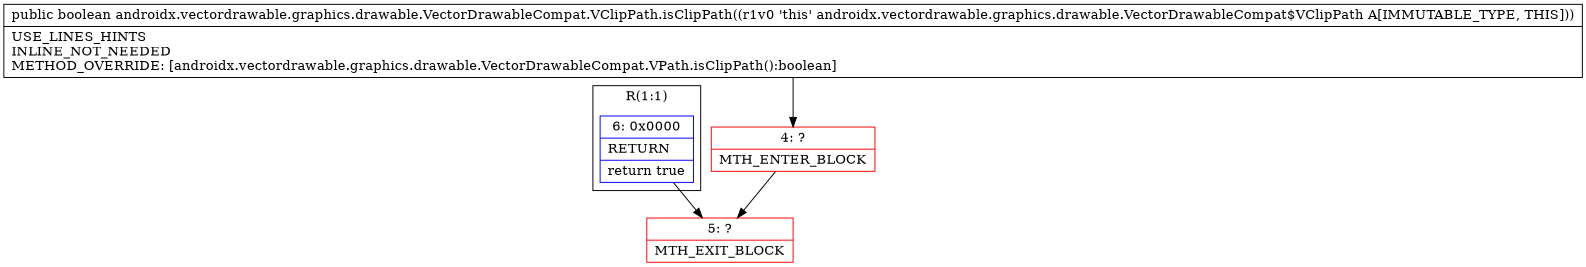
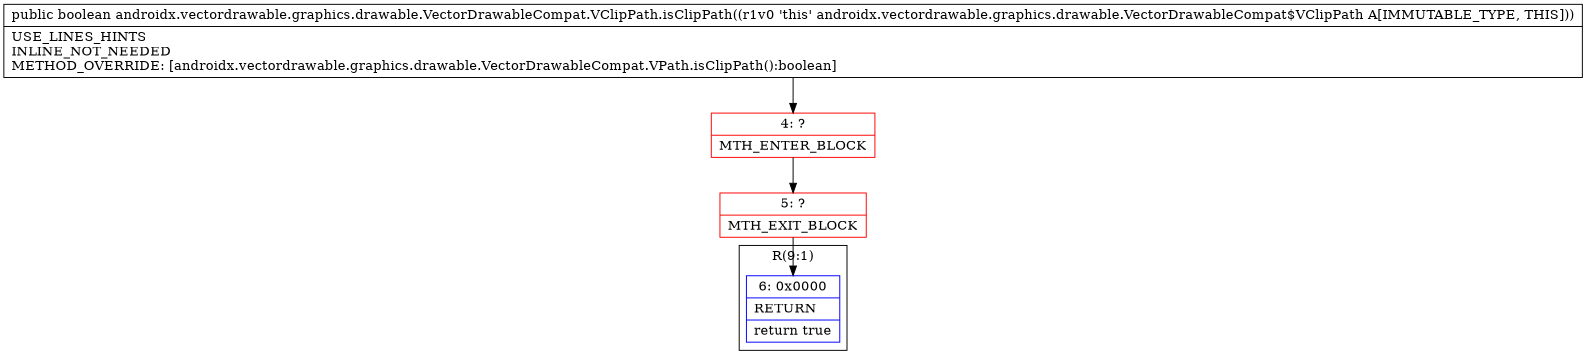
cluster "R(1:1)": label "R(1:1)" -> "R(9:1)"
edge "6: 0x0000" -> "5: ?": reversed
